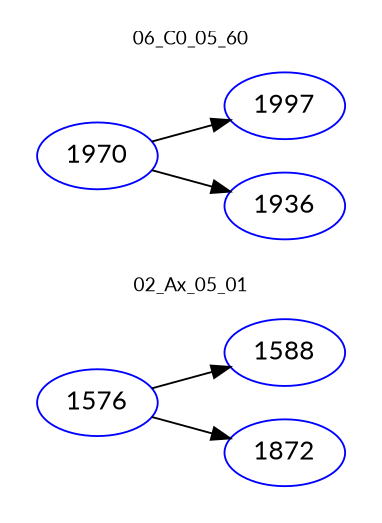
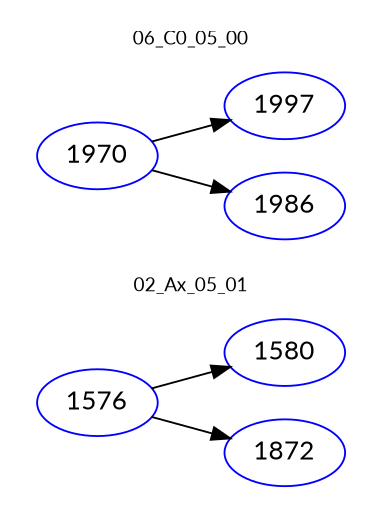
cluster "06_C0_05_60": label "06_C0_05_60" -> "06_C0_05_00"
node "1936": label "1936" -> "1986"
node "1588": label "1588" -> "1580"
